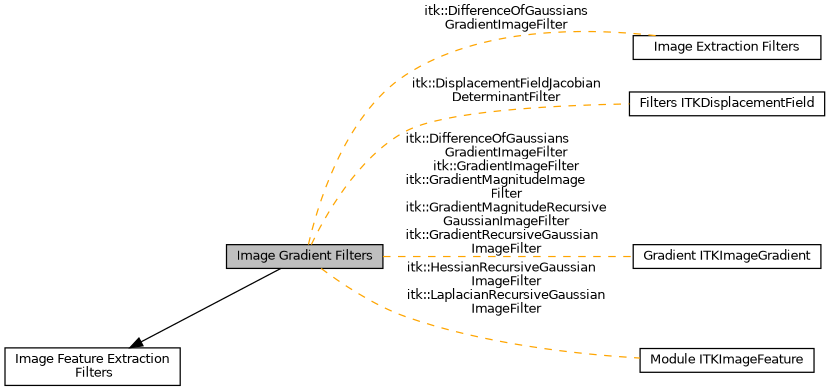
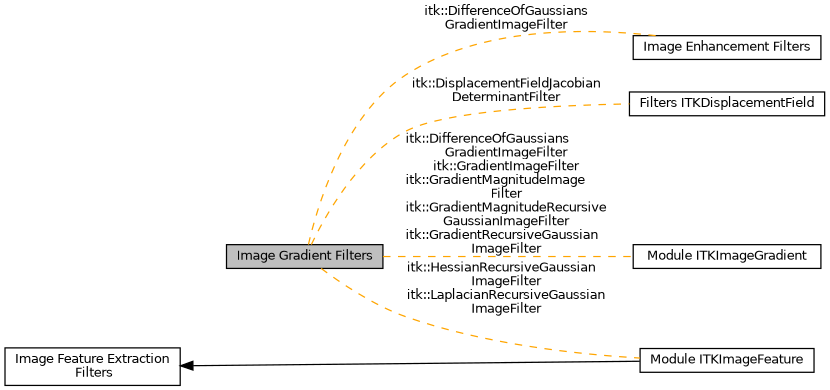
node "Image Extraction Filters": label "Image Extraction Filters" -> "Image Enhancement Filters"
node "Gradient ITKImageGradient": label "Gradient ITKImageGradient" -> "Module ITKImageGradient"
edge "Image Gradient Filters" -> "Image Feature Extraction Filters": now "Module ITKImageFeature" -> "Image Feature Extraction Filters"
